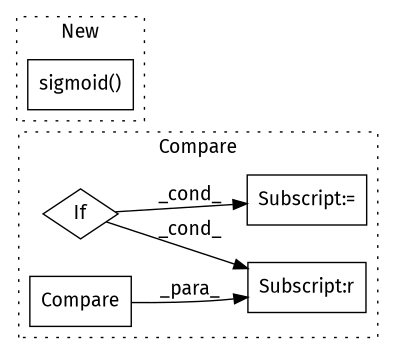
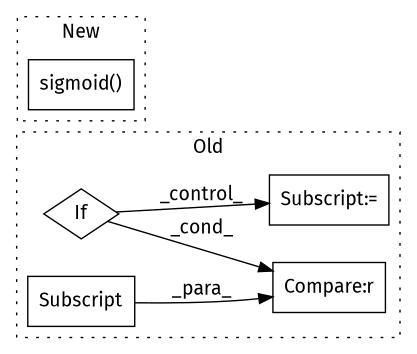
cluster "Compare": label "Compare" -> "Old"
edge "If" -> "Subscript:=": label "_cond_" -> "_control_"
node "Subscript:r": label "Subscript:r" -> "Compare:r"
node "Compare": label "Compare" -> "Subscript"
